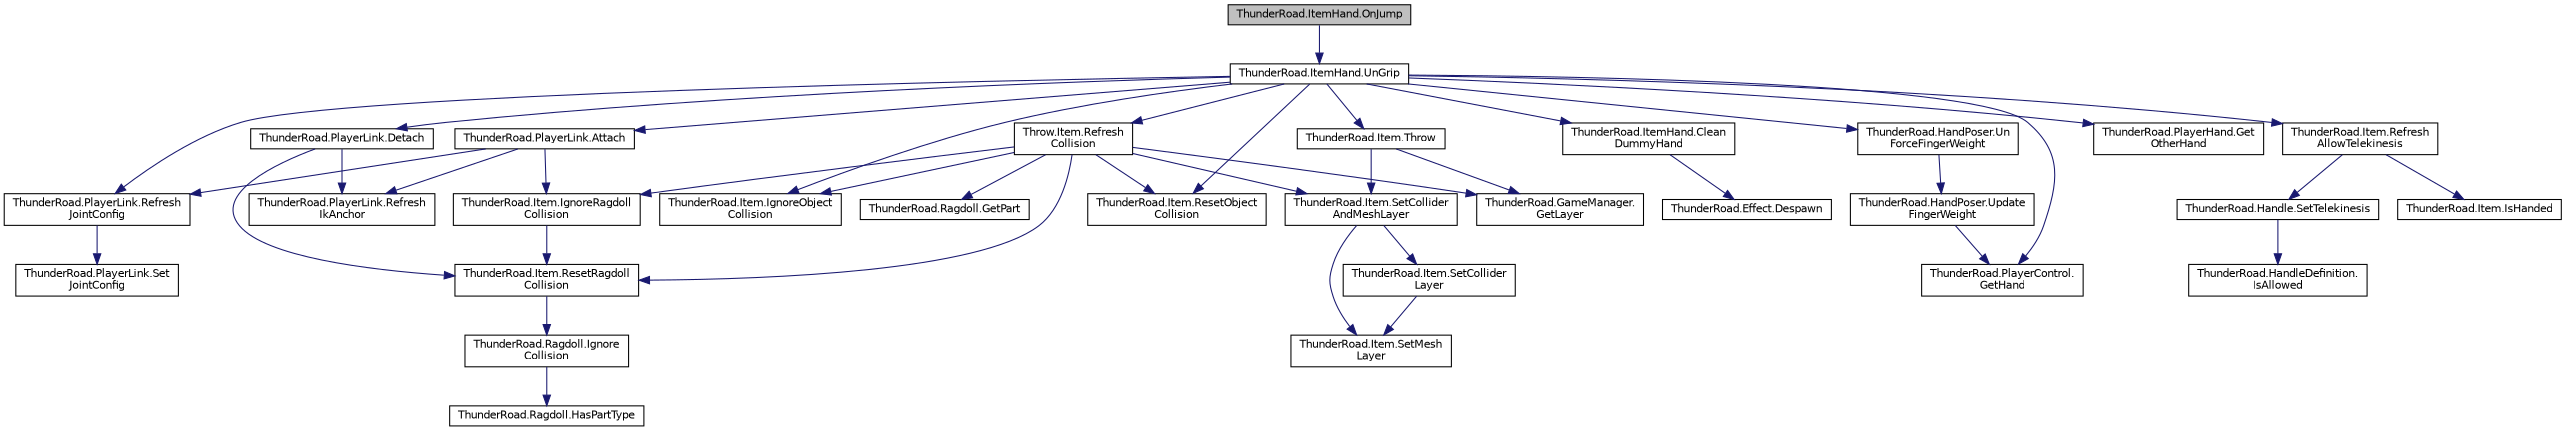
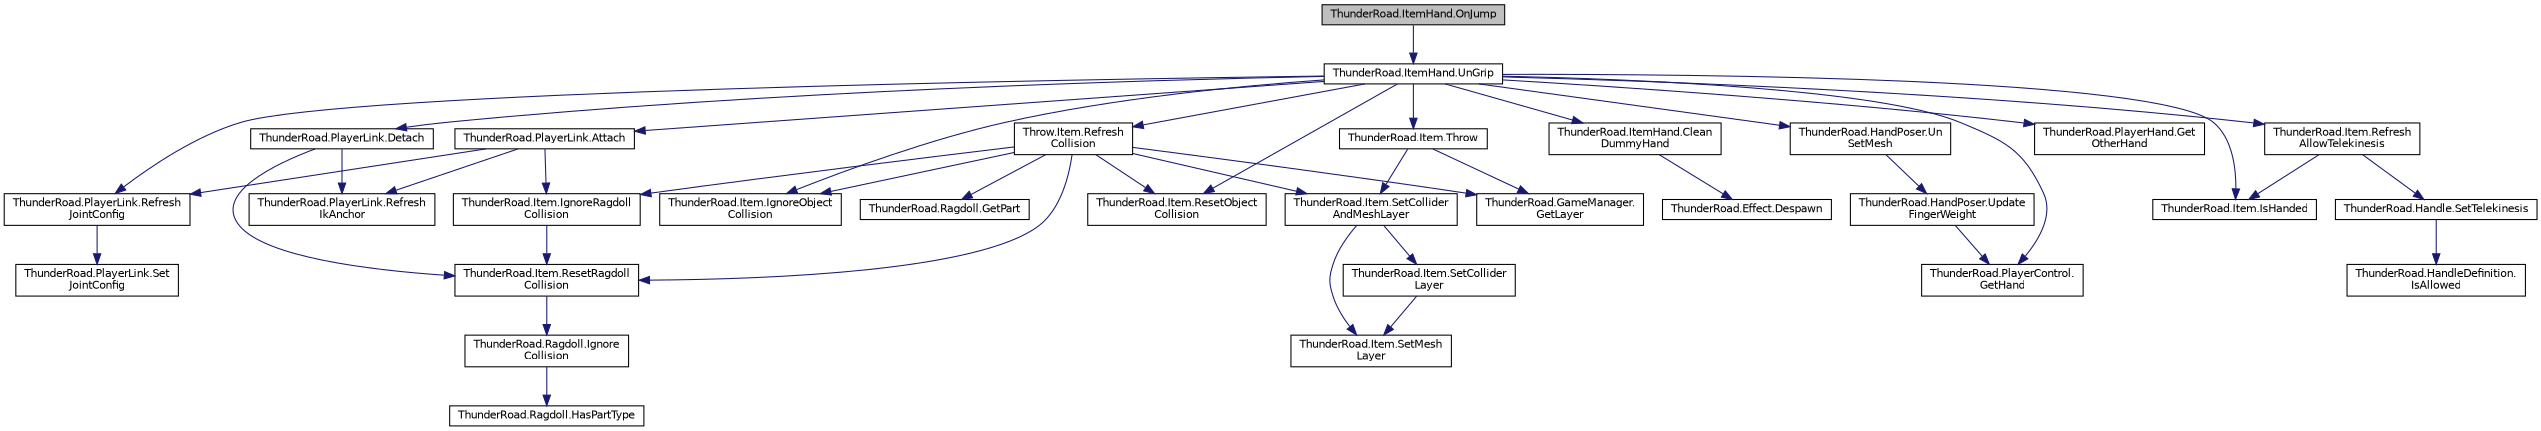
edge "ThunderRoad.ItemHand.UnGrip" -> "ThunderRoad.Item.IsHanded": added
node "ThunderRoad.HandPoser.Un ForceFingerWeight": label "ThunderRoad.HandPoser.Un ForceFingerWeight" -> "ThunderRoad.HandPoser.Un SetMesh"
